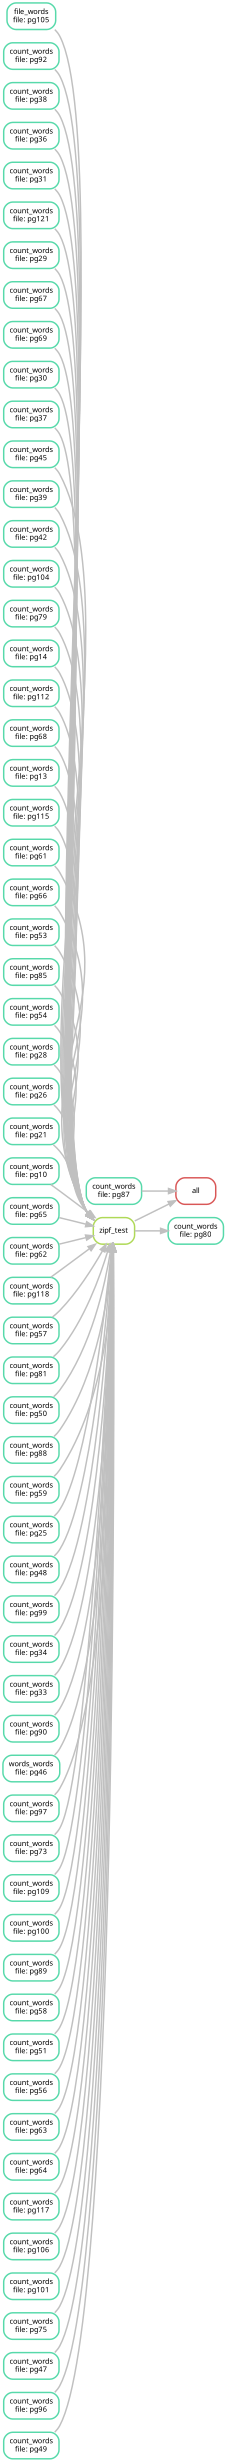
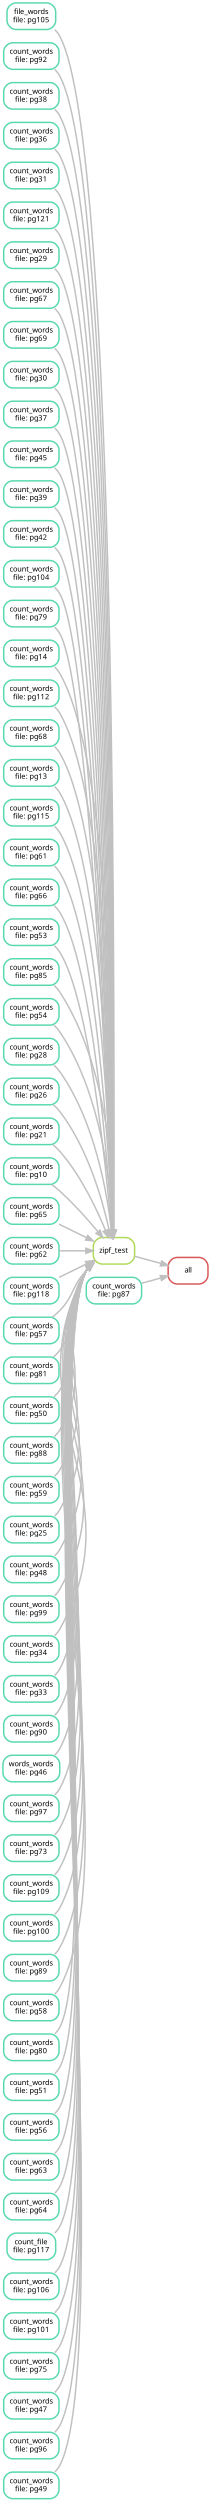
edge "zipf_test" -> "count_words file: pg80": reversed
node "count_words file: pg117": label "count_words file: pg117" -> "count_file file: pg117"
